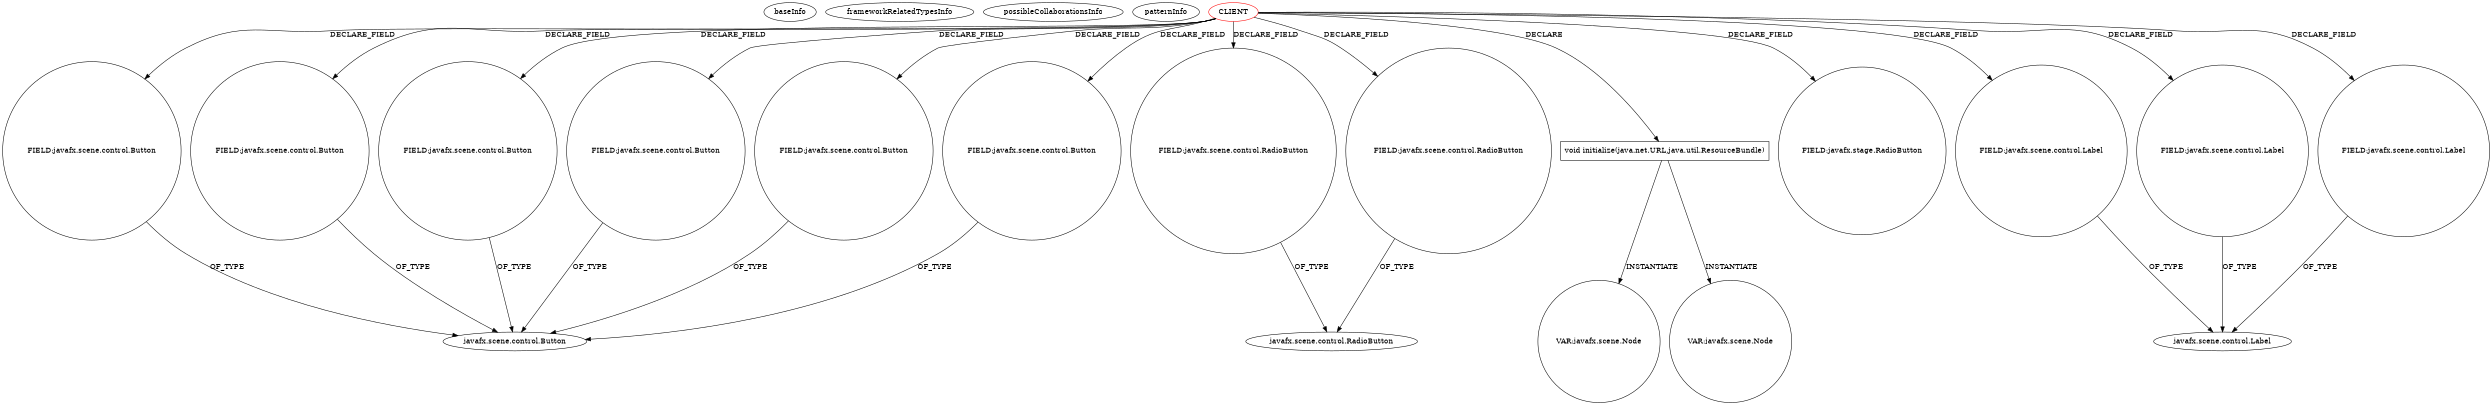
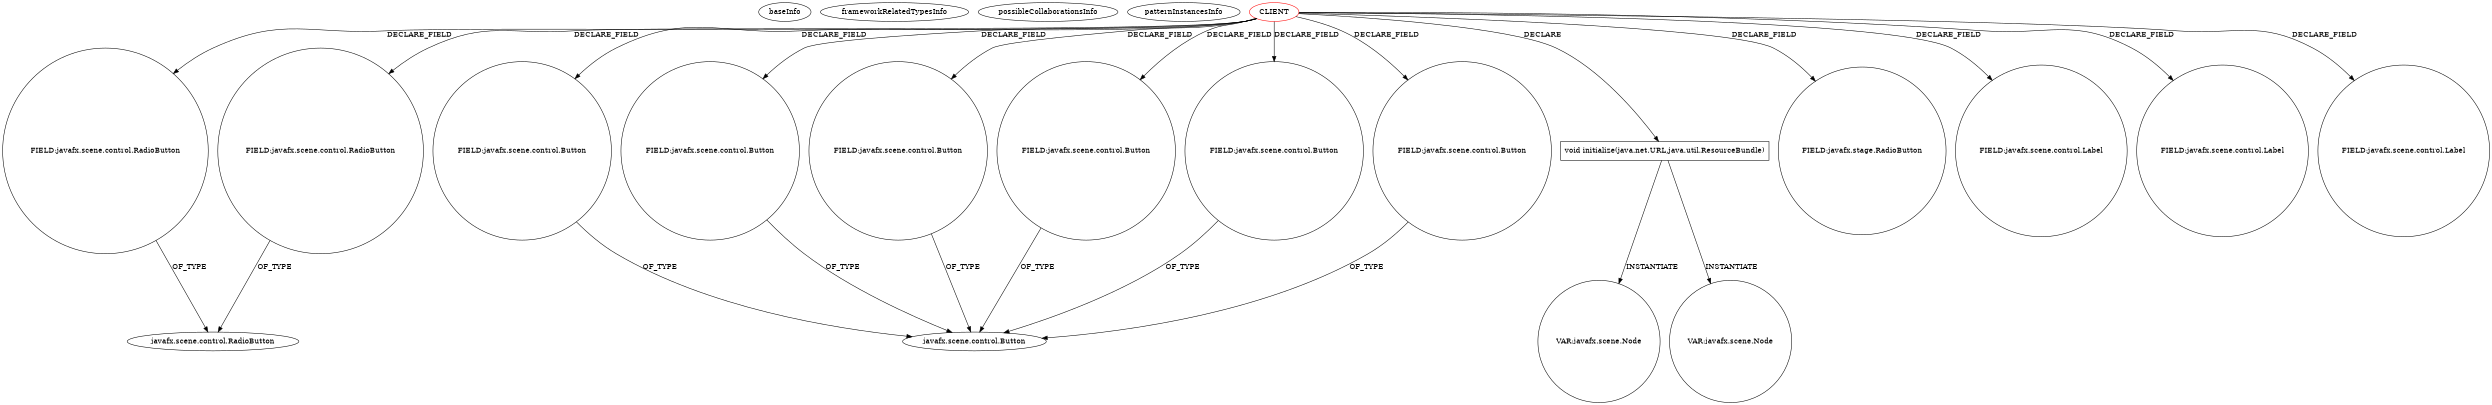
node "patternInfo": removed
node "patternInstancesInfo": added
node "javafx.scene.control.Label": removed
